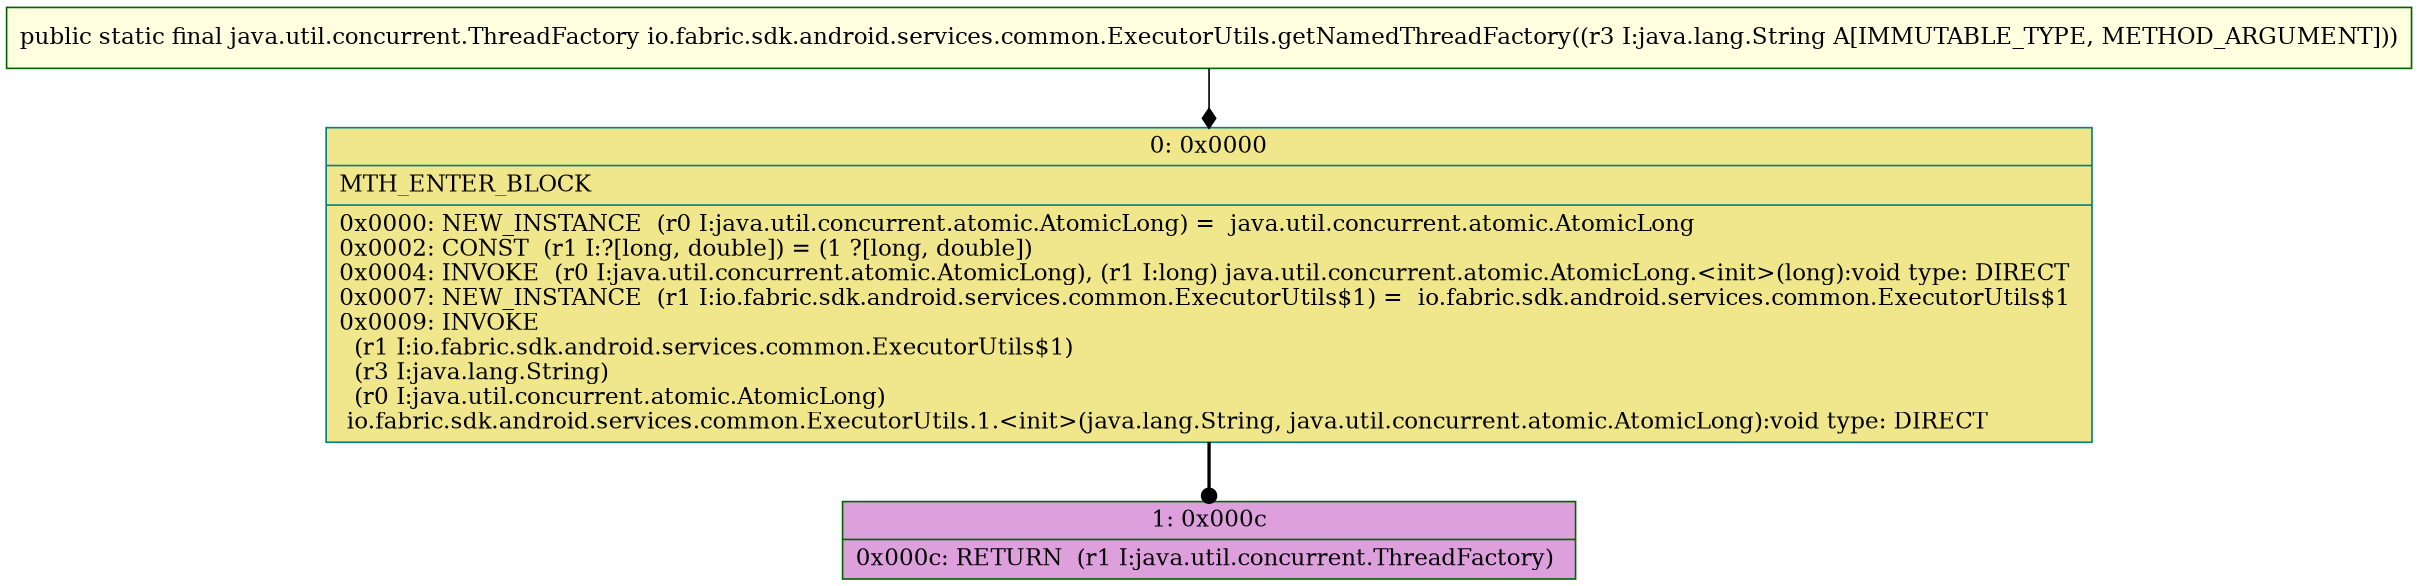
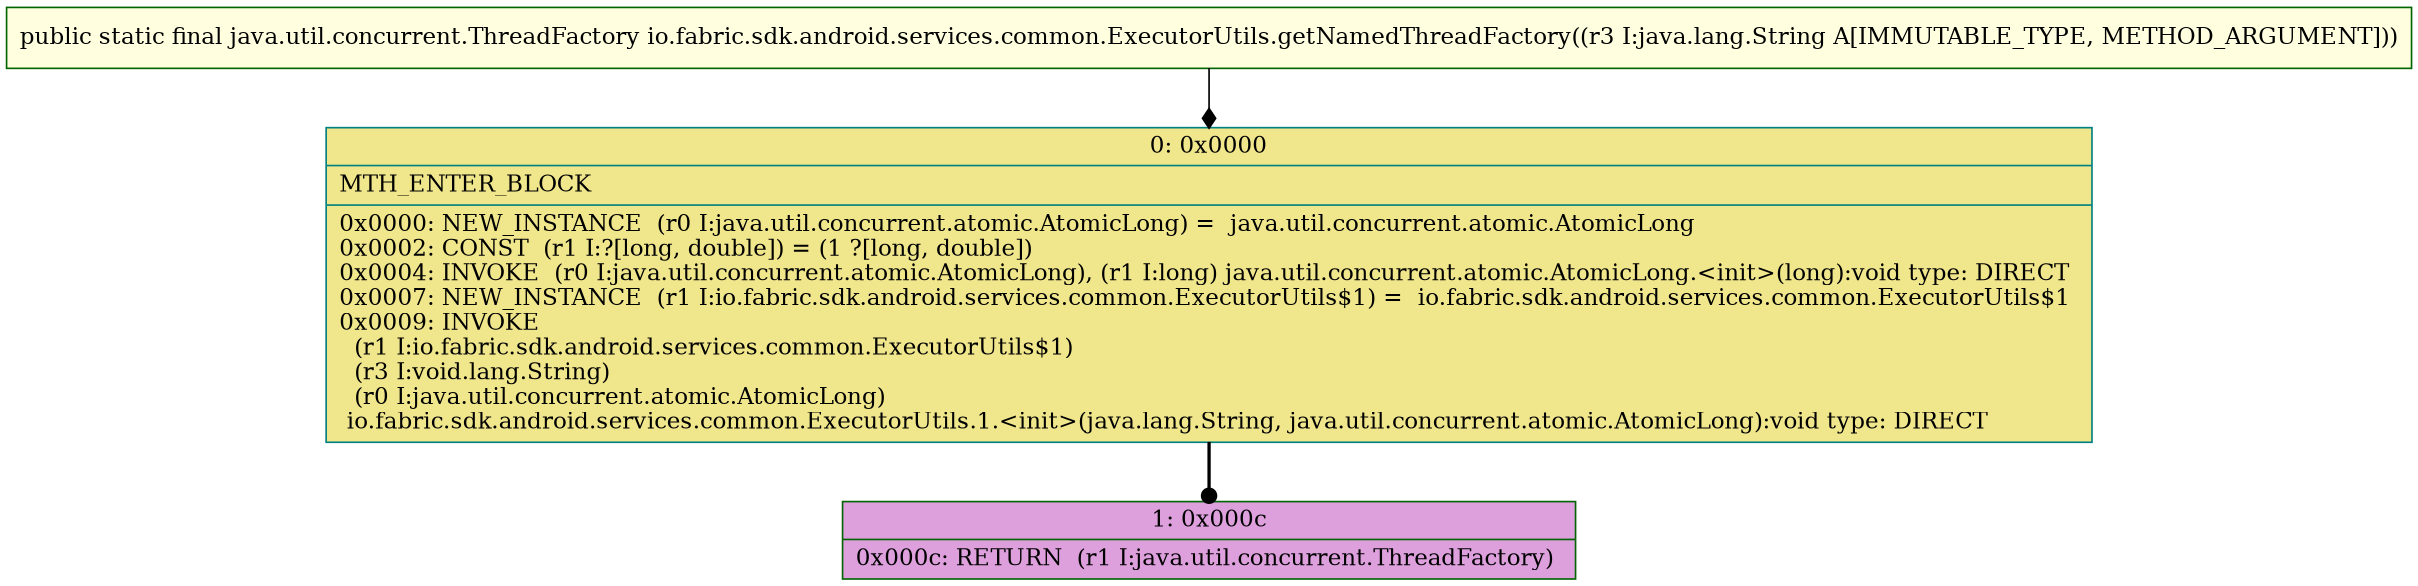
node "0: 0x0000": text "(r3 I:java.lang.String)" -> "(r3 I:void.lang.String)"
